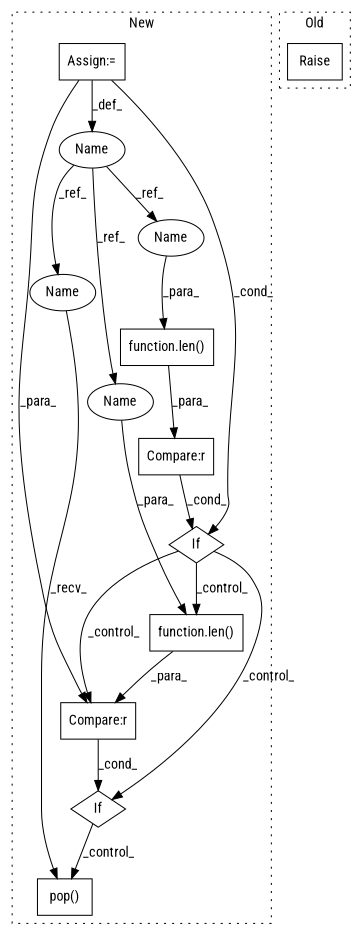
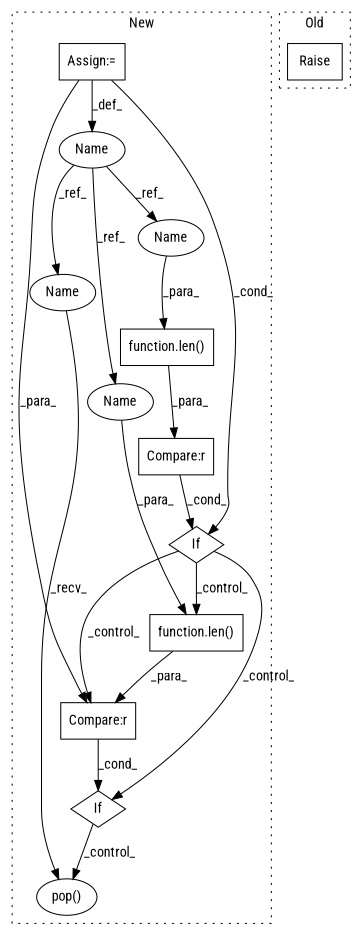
node "pop()": shape box -> ellipse
